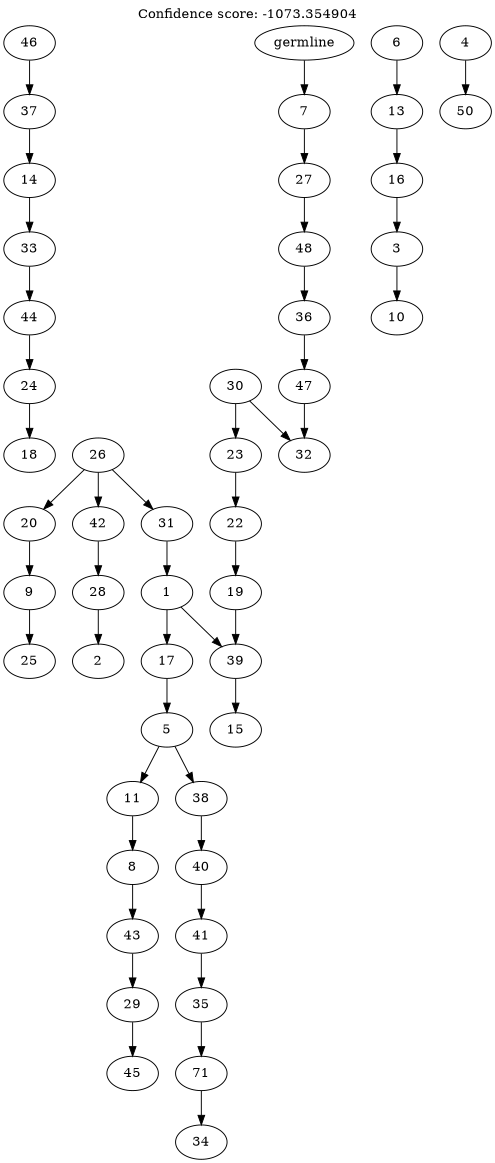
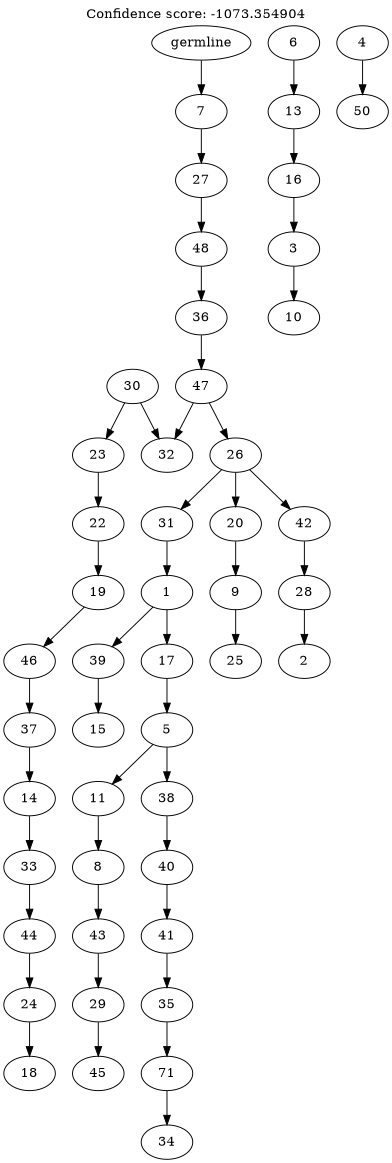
edge "47" -> "26": added
edge "19" -> "39": now "19" -> "46"
